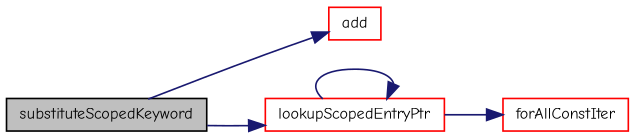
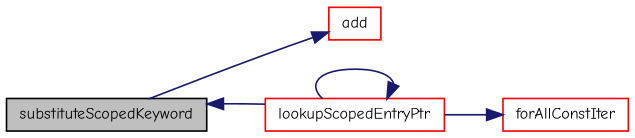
edge "substituteScopedKeyword" -> "lookupScopedEntryPtr": reversed
